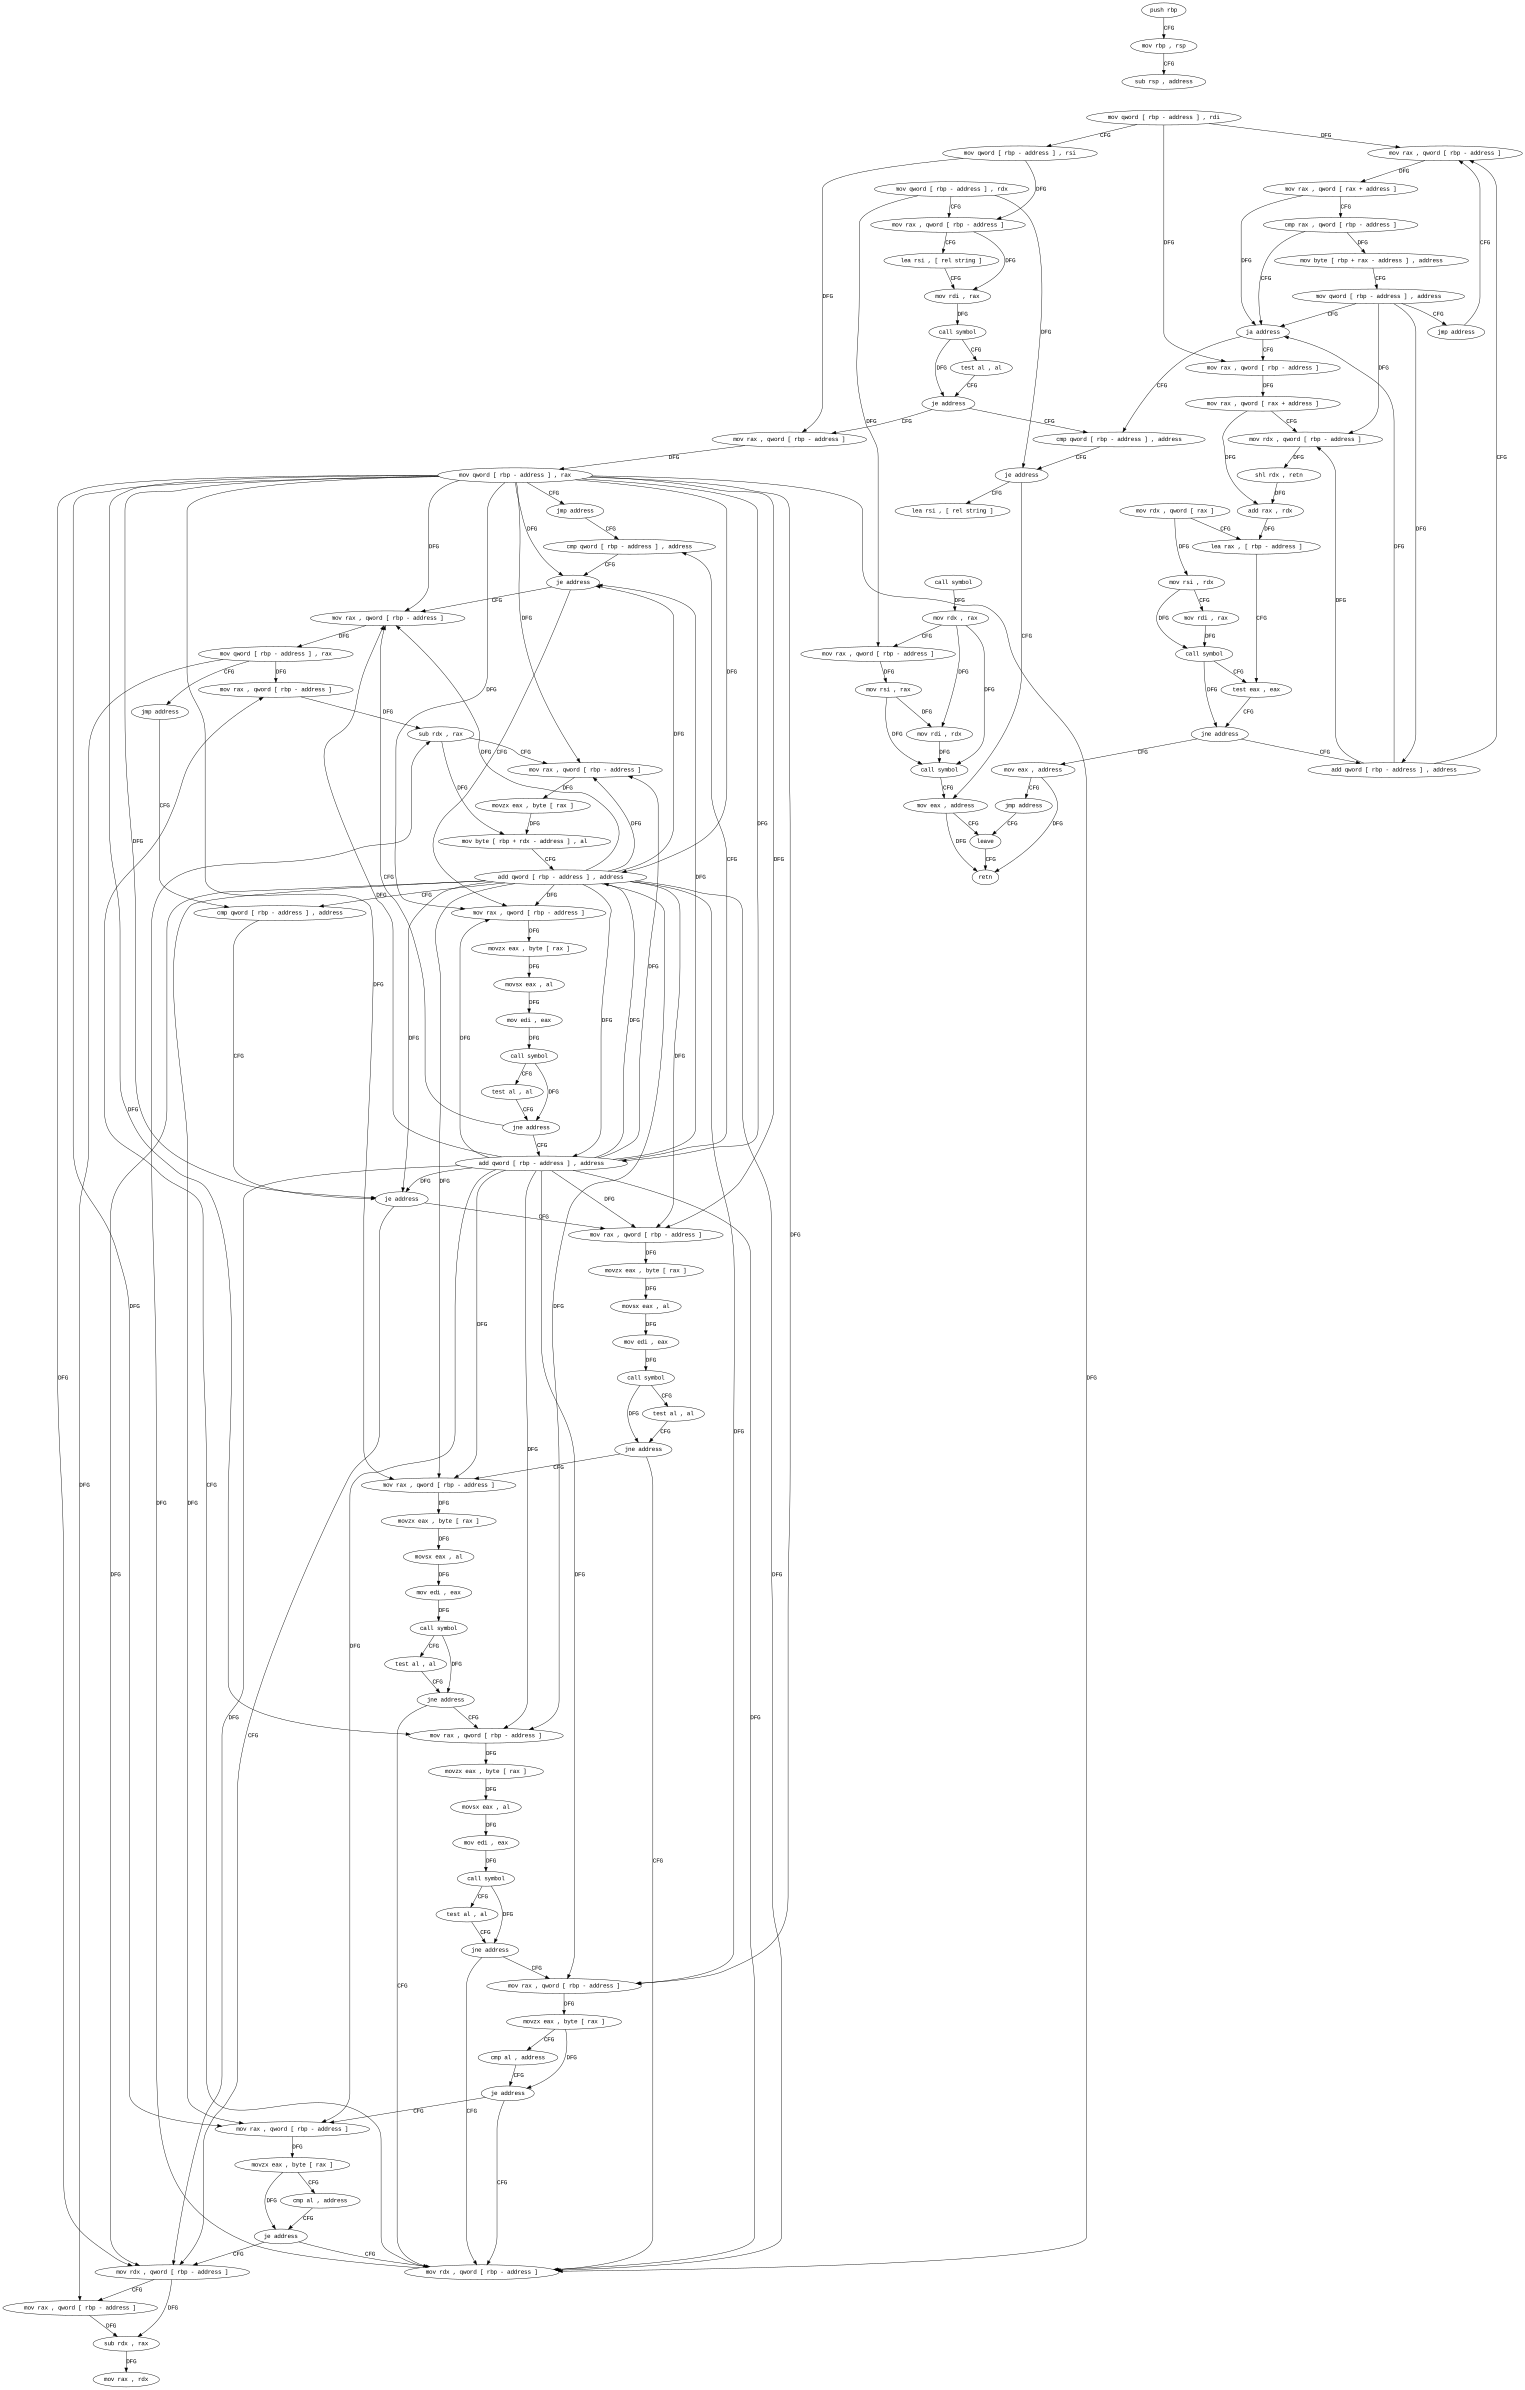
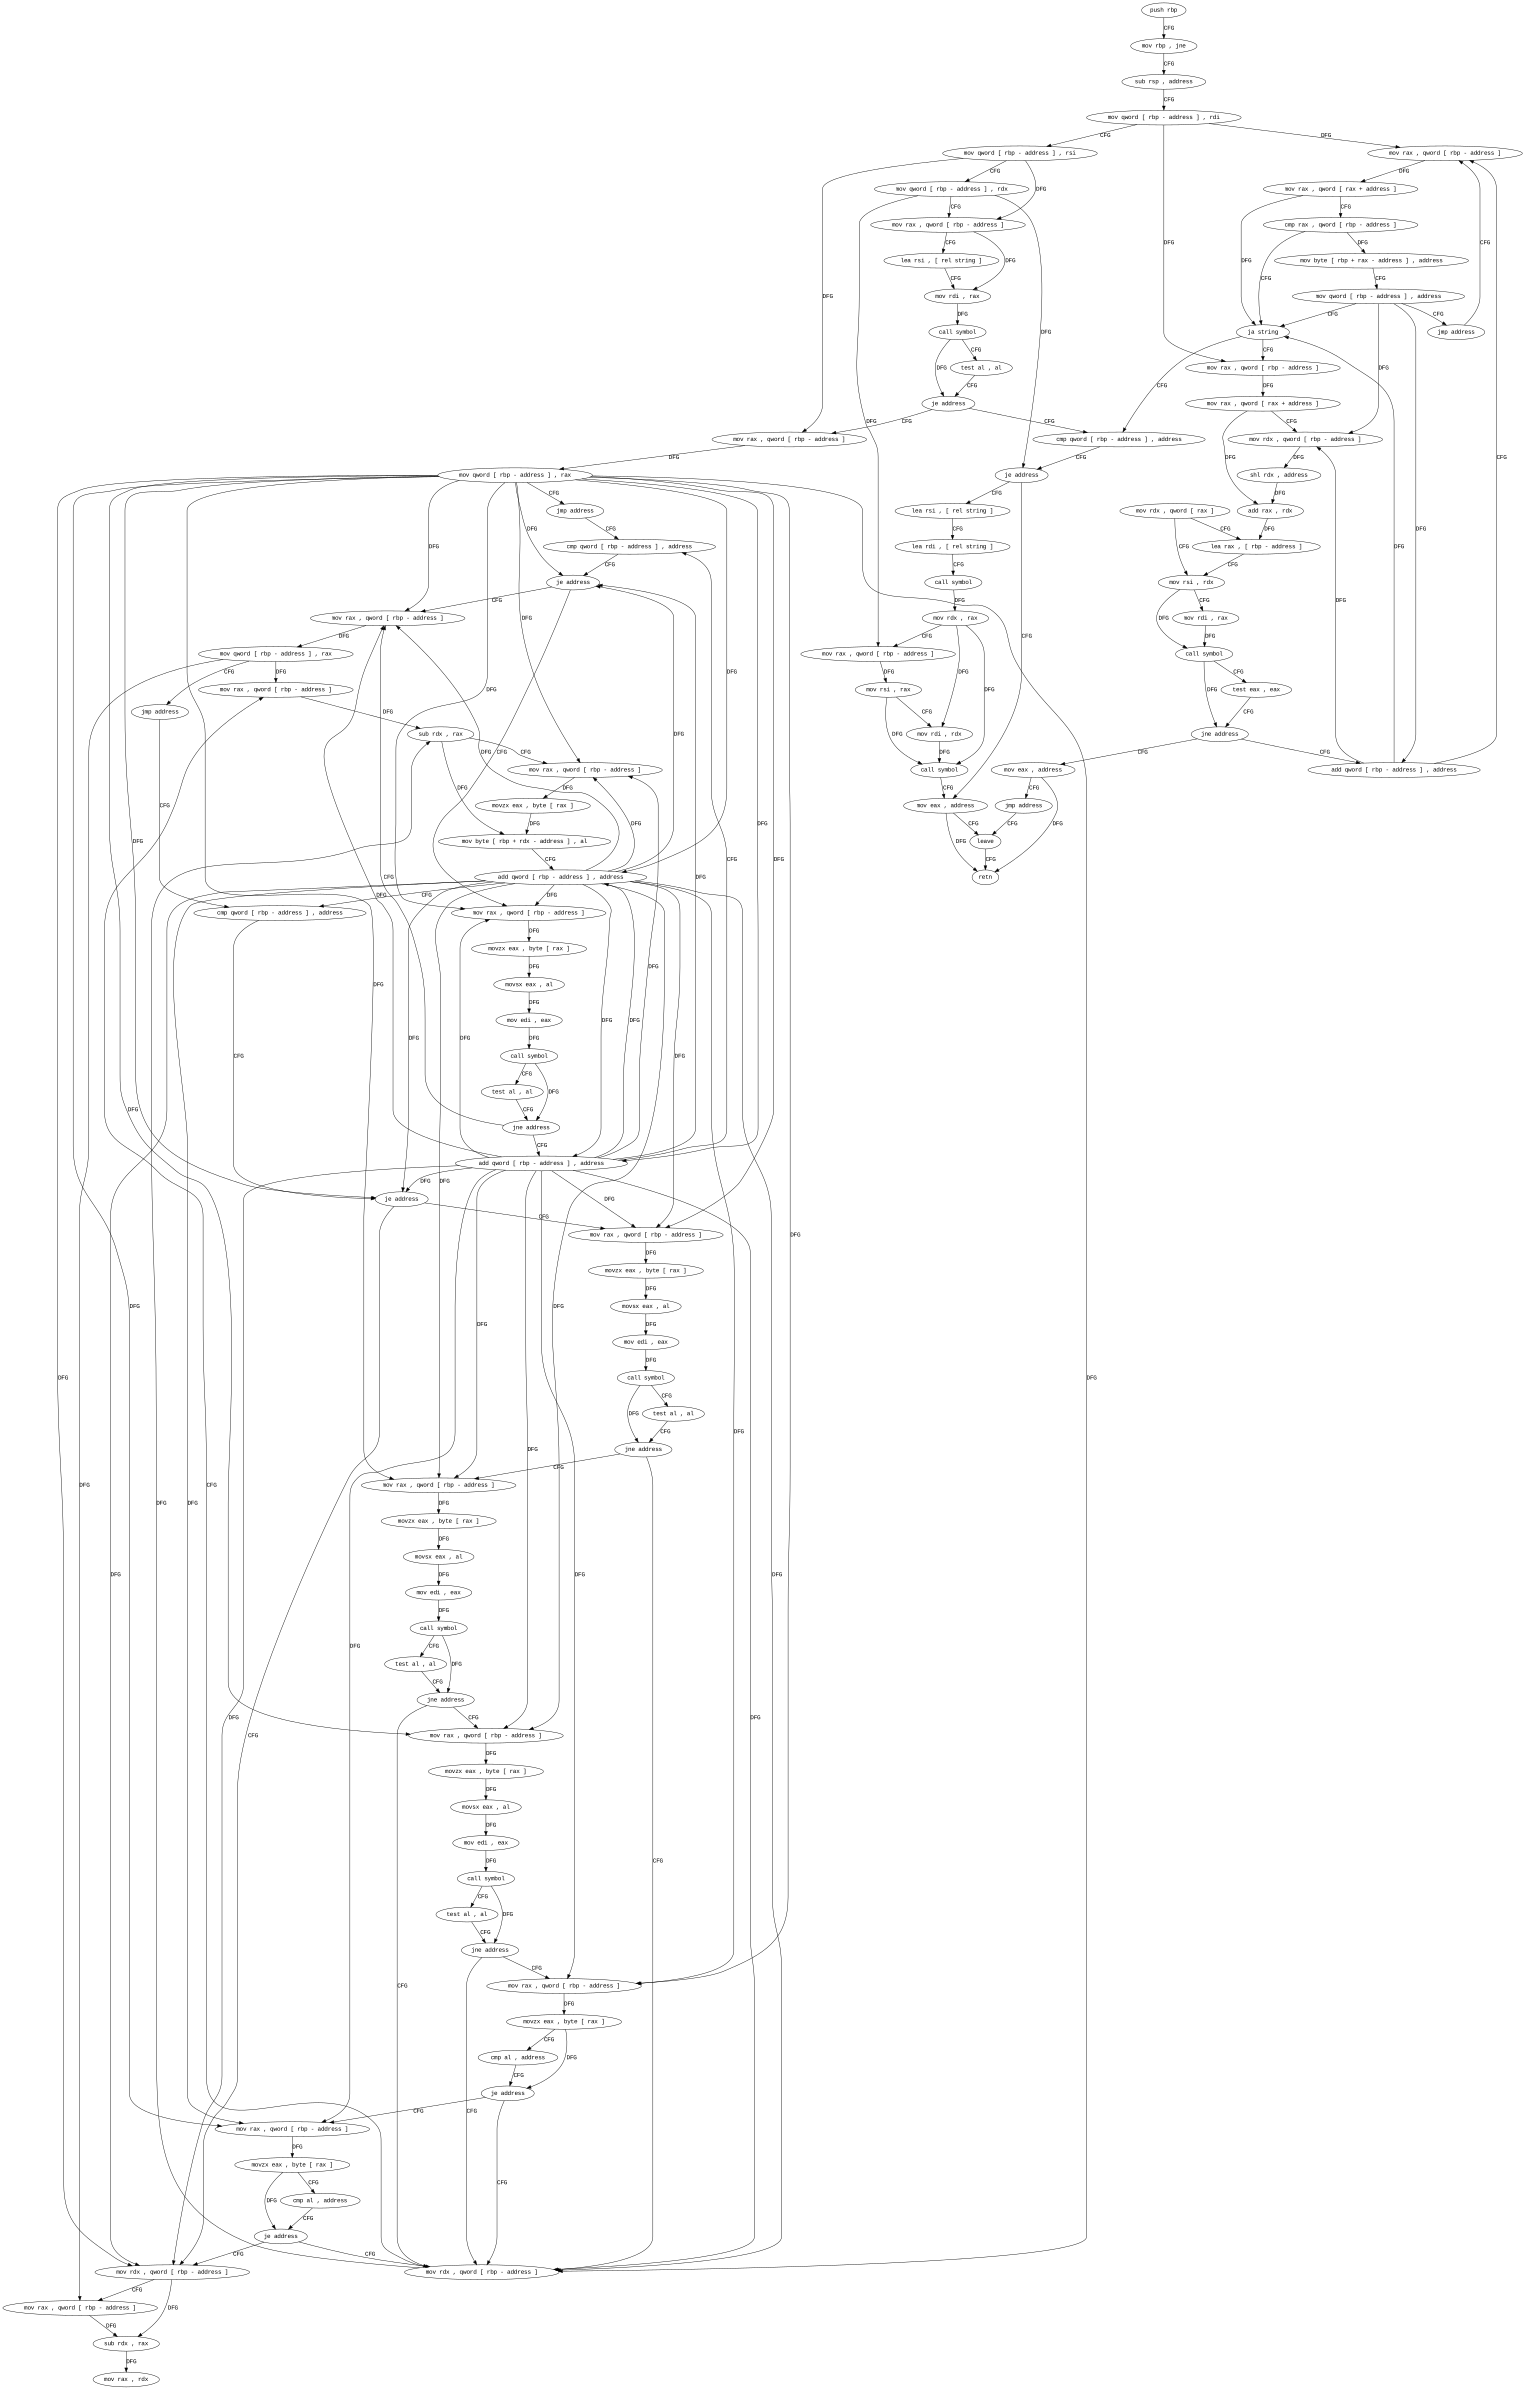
node "mov rbp , rsp": label "mov rbp , rsp" -> "mov rbp , jne"
edge "sub rsp , address" -> "mov qword [ rbp - address ] , rdi": added, label "CFG"
edge "mov qword [ rbp - address ] , rsi" -> "mov qword [ rbp - address ] , rdx": added, label "CFG"
node "ja address": label "ja address" -> "ja string"
node "shl rdx , retn": label "shl rdx , retn" -> "shl rdx , address"
node "lea rdi , [ rel string ]": added
edge "mov rdx , qword [ rax ]" -> "mov rsi , rdx": label "DFG" -> "CFG"
edge "lea rax , [ rbp - address ]" -> "test eax , eax": now "lea rax , [ rbp - address ]" -> "mov rsi , rdx"
edge "mov rsi , rax" -> "mov rdi , rdx": label "DFG" -> "CFG"
